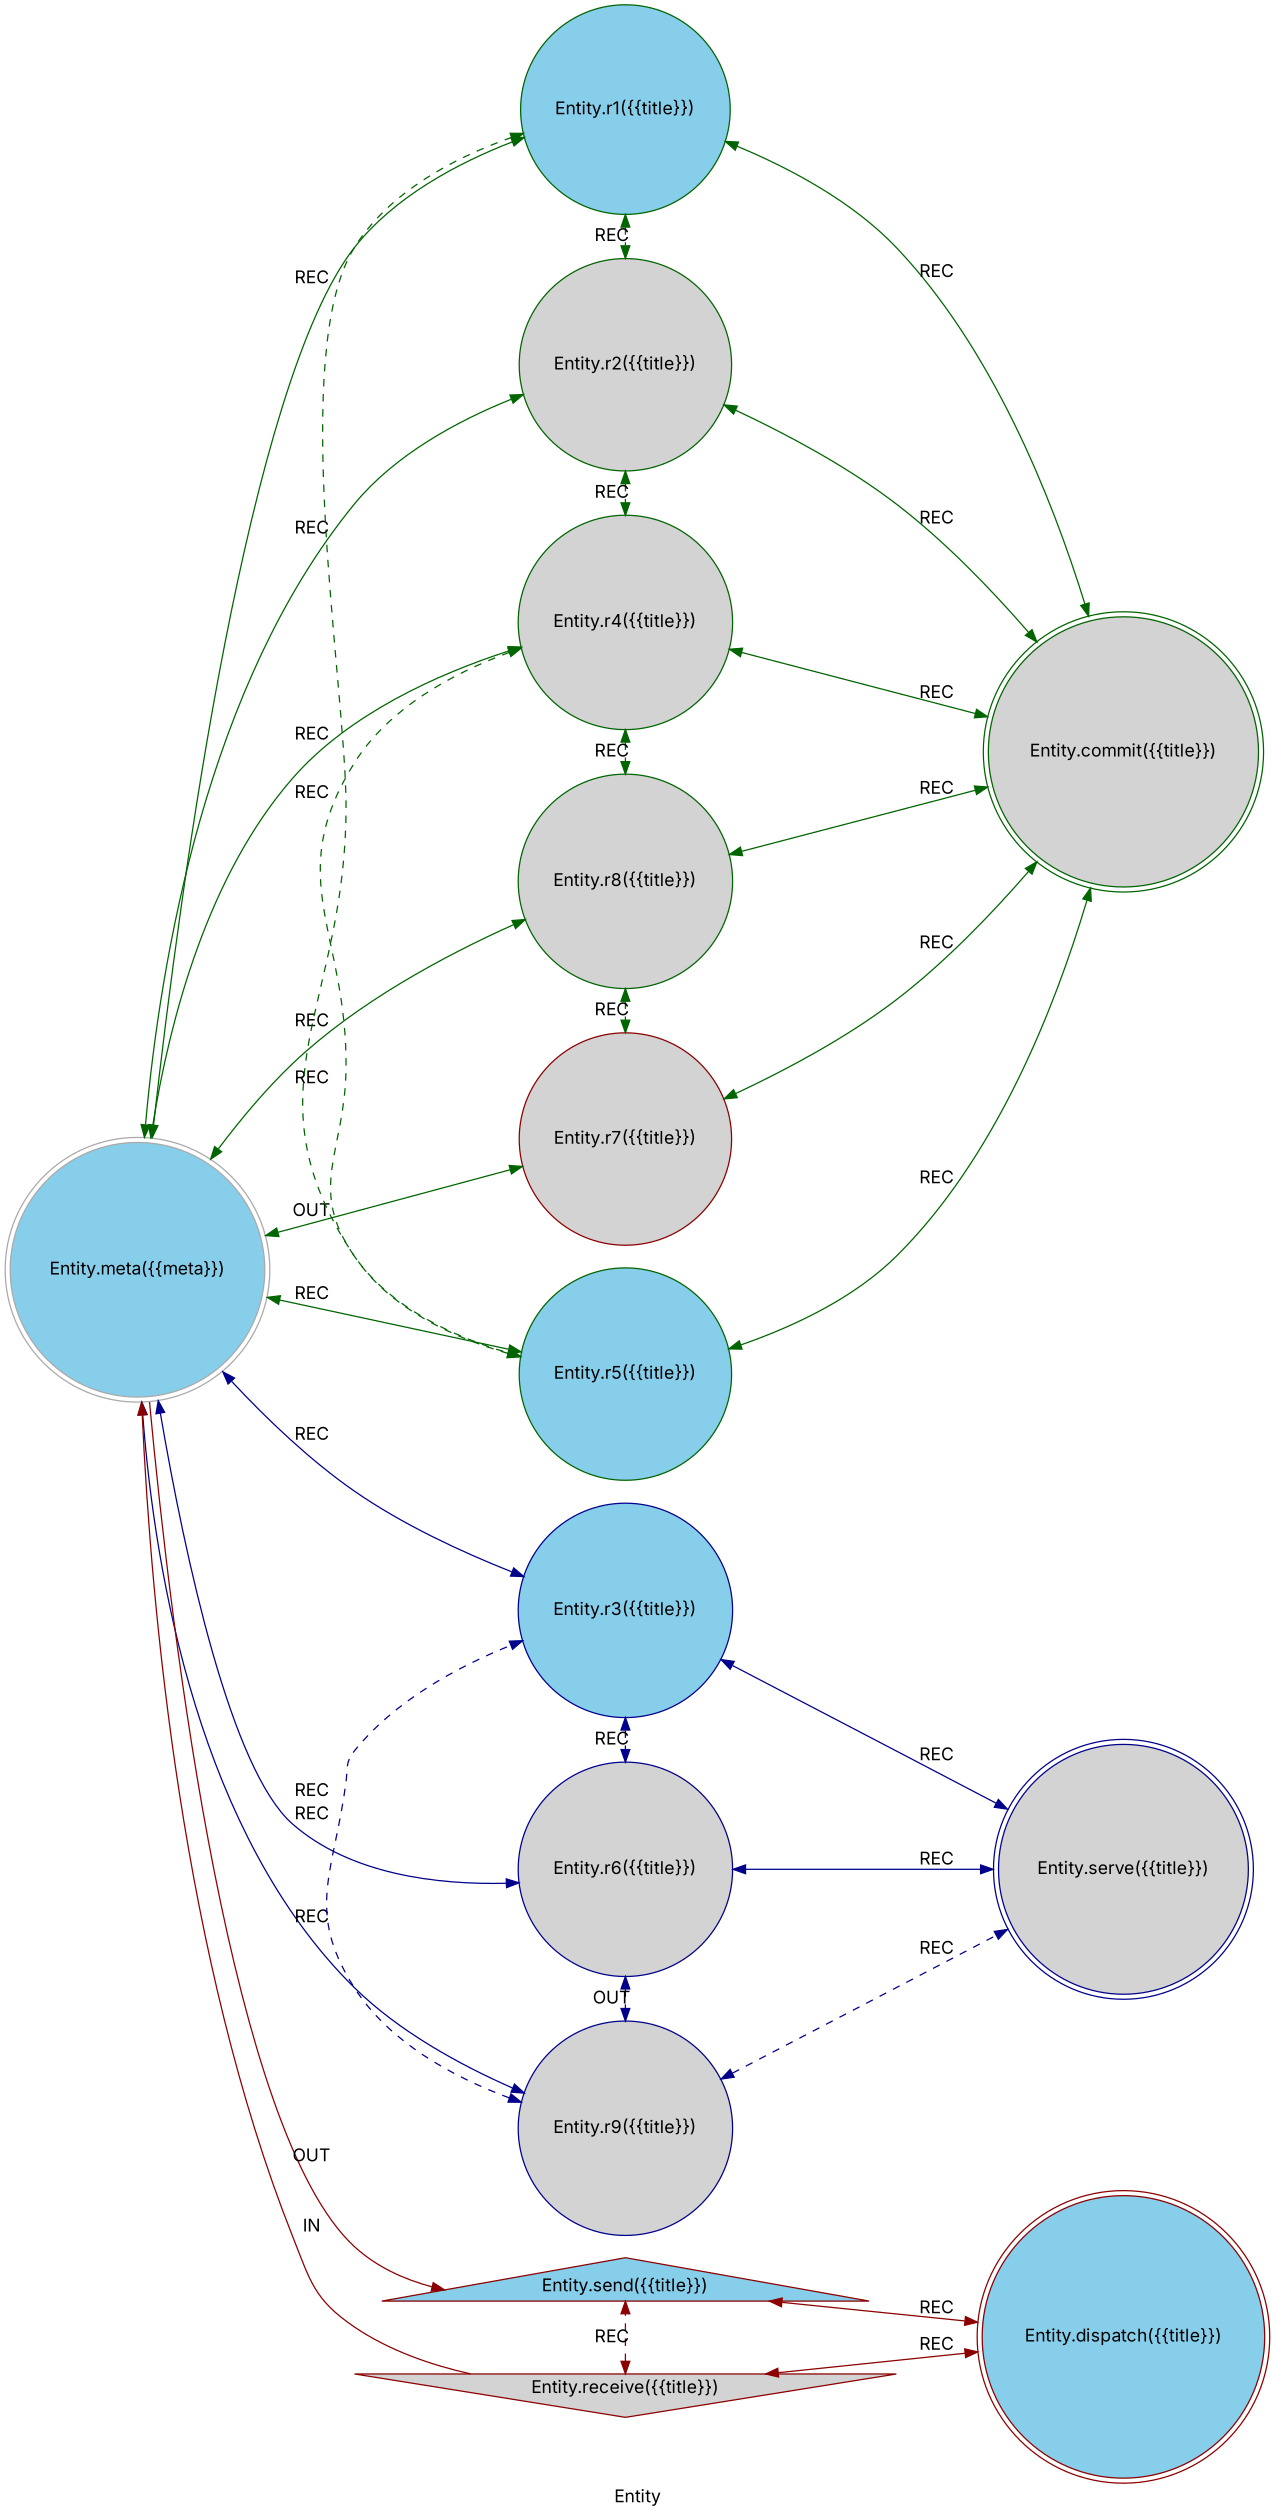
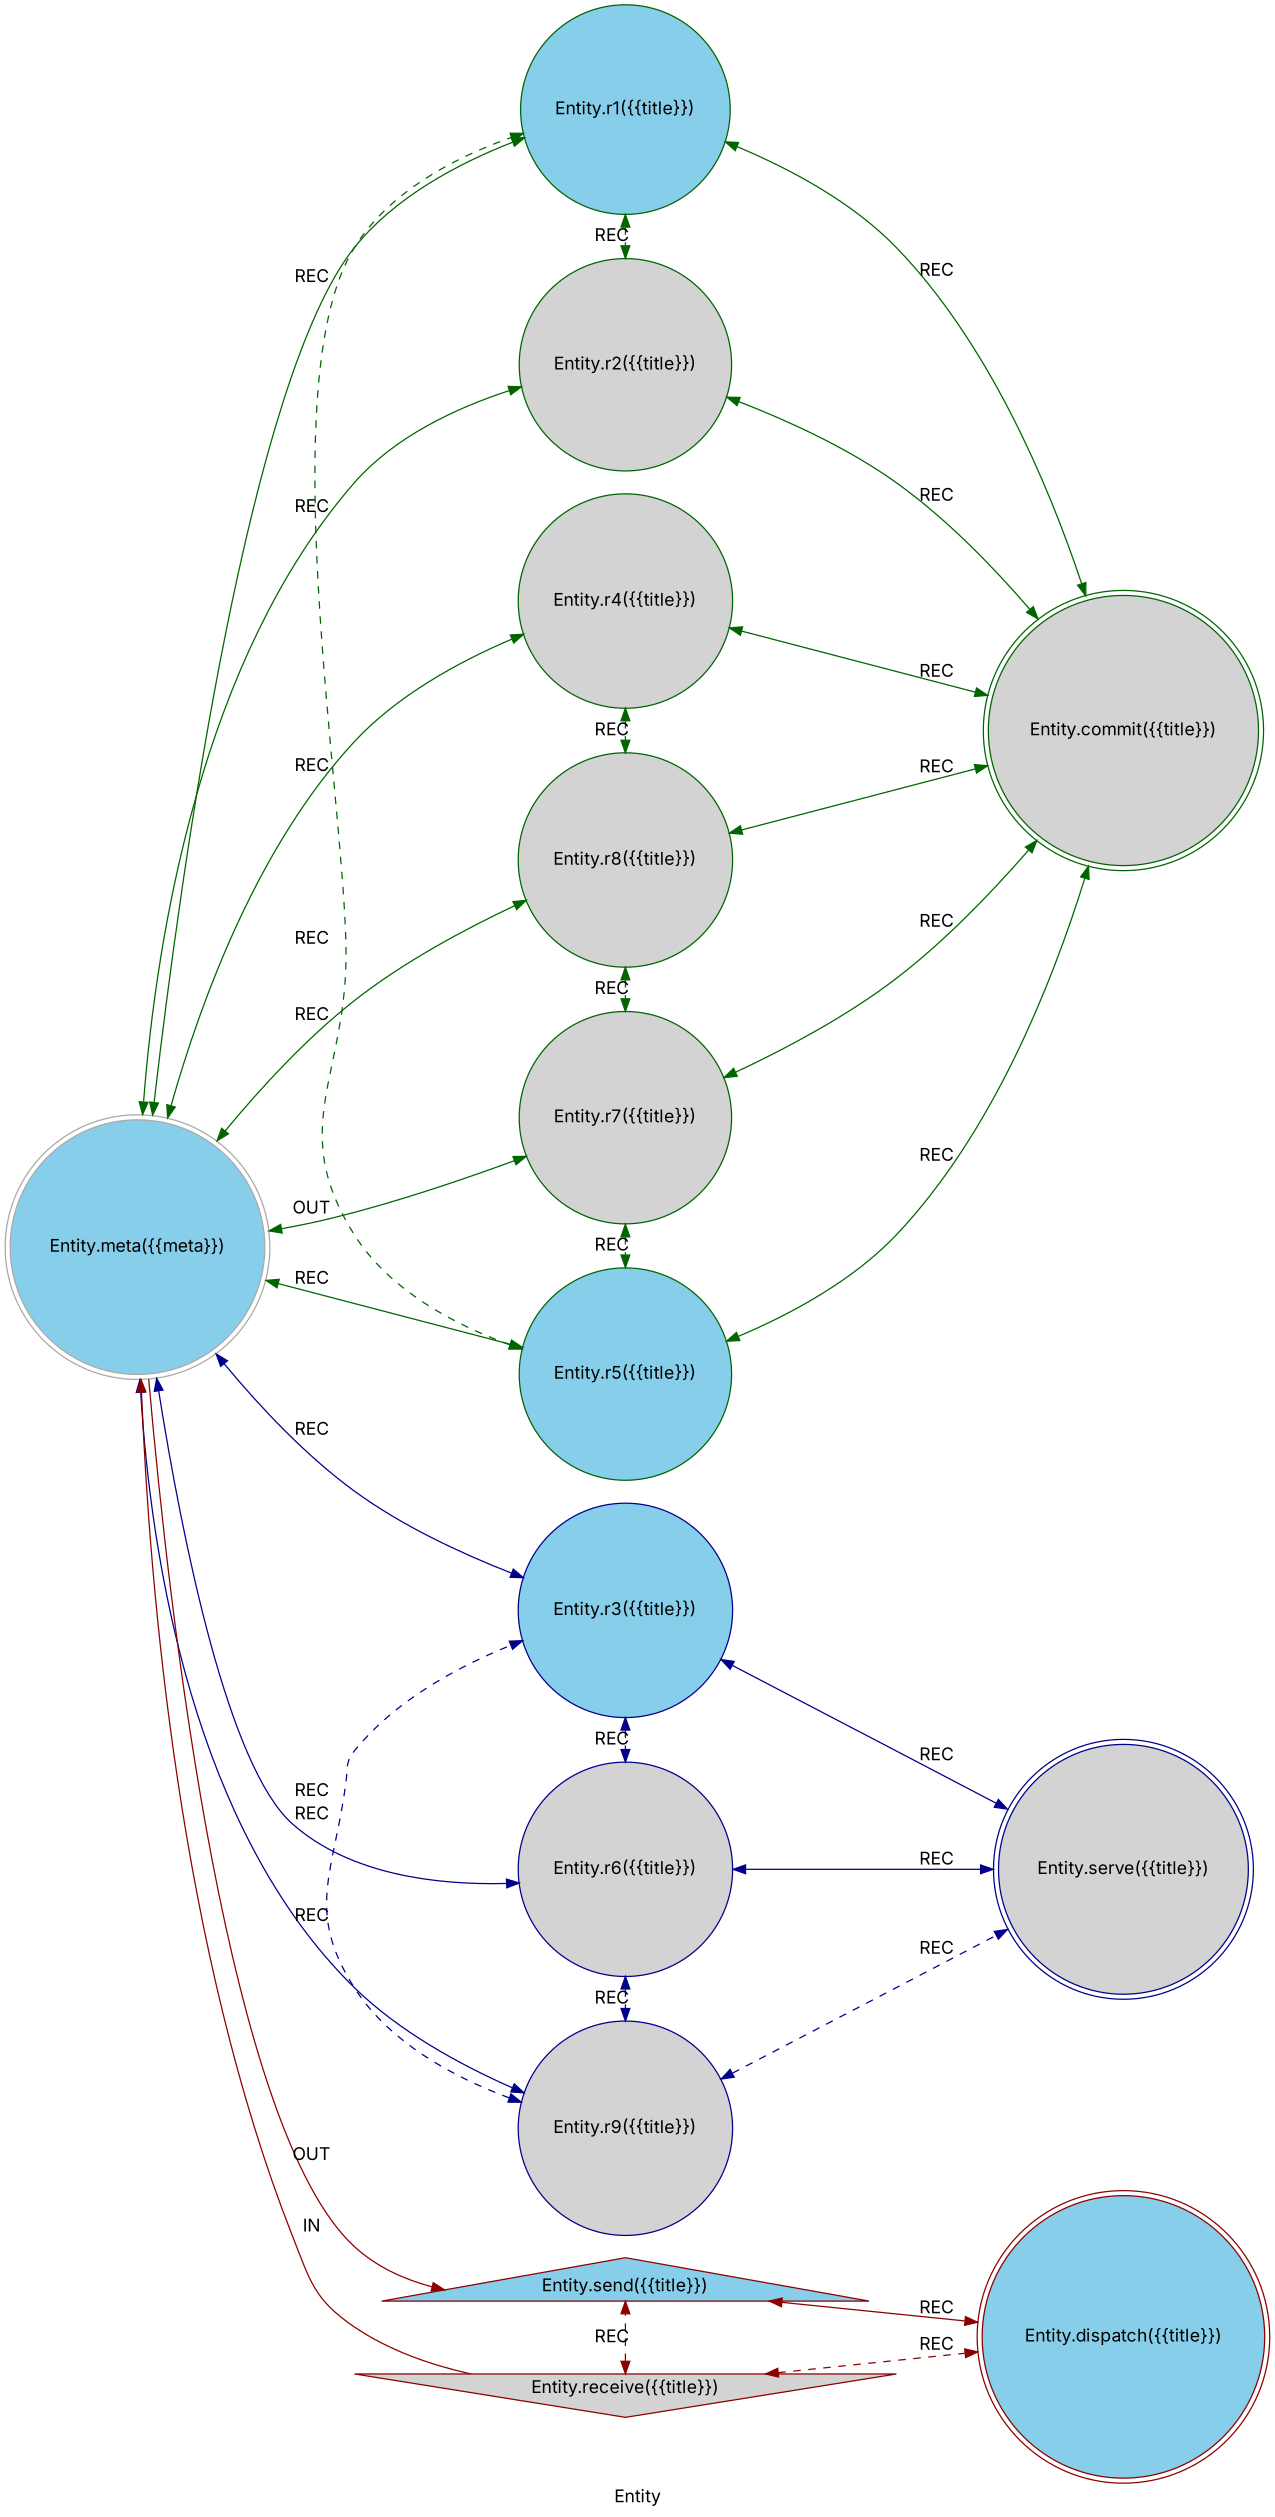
edge "Entity.r2({{title}})" -- "Entity.r4({{title}})": removed, label "REC"
edge "Entity.r4({{title}})" -- "Entity.r5({{title}})": now "Entity.r7({{title}})" -- "Entity.r5({{title}})"
node "Entity.r7({{title}})": color darkred -> darkgreen
edge "Entity.r6({{title}})" -- "Entity.r9({{title}})": label "OUT" -> "REC"
edge "Entity.dispatch({{title}})" -- "Entity.receive({{title}})": style solid -> dashed
